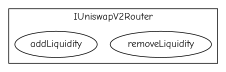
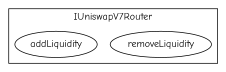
cluster "IUniswapV2Router": label "IUniswapV2Router" -> "IUniswapV7Router"
